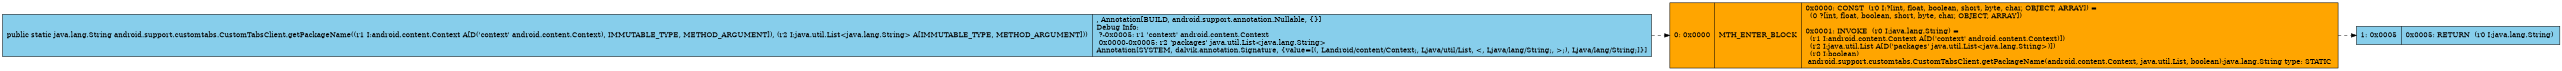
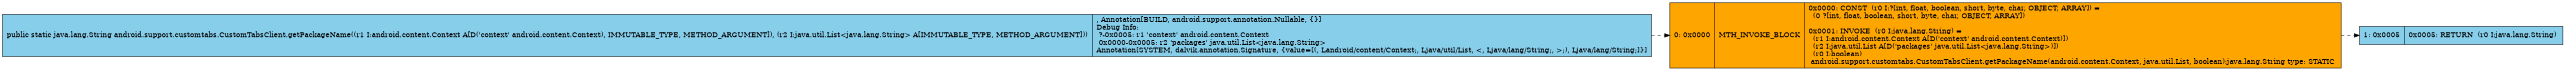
node "0: 0x0000": text "MTH_ENTER_BLOCK" -> "MTH_INVOKE_BLOCK"
